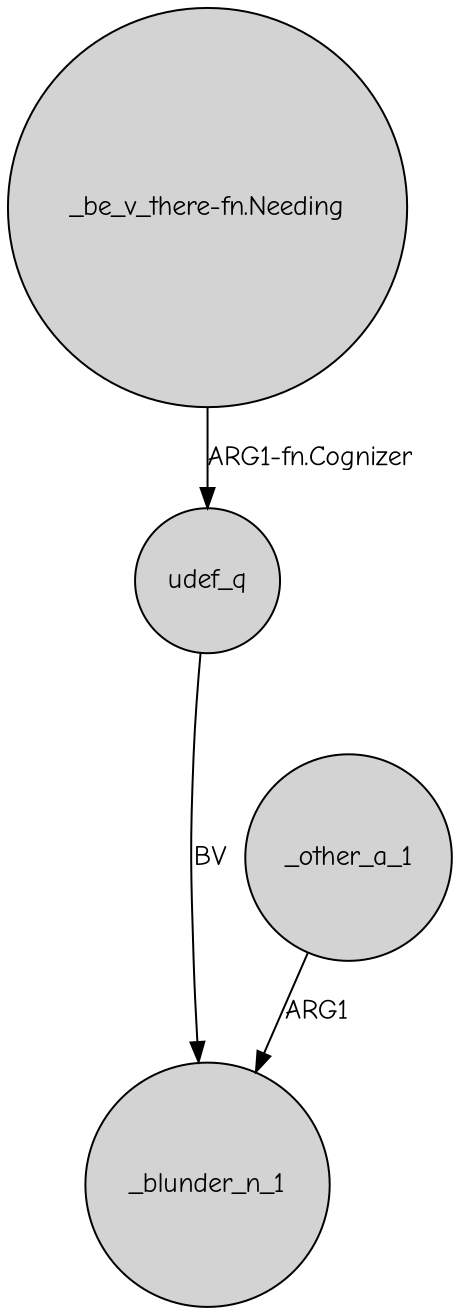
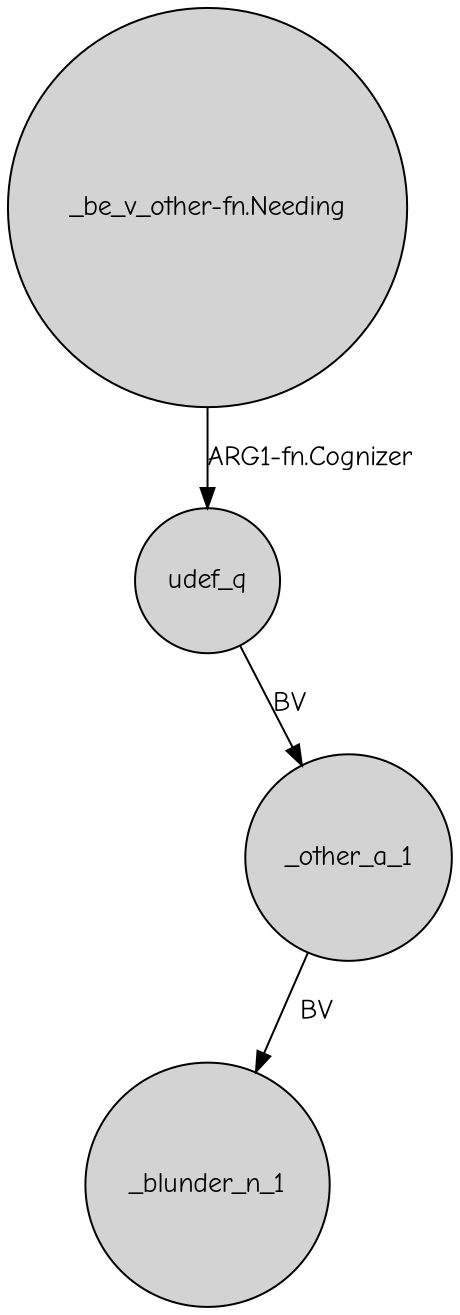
node "_be_v_there-fn.Needing": label "_be_v_there-fn.Needing" -> "_be_v_other-fn.Needing"
edge "udef_q" -> "_blunder_n_1": now "udef_q" -> "_other_a_1"
edge "_other_a_1" -> "_blunder_n_1": label "ARG1" -> "BV"
